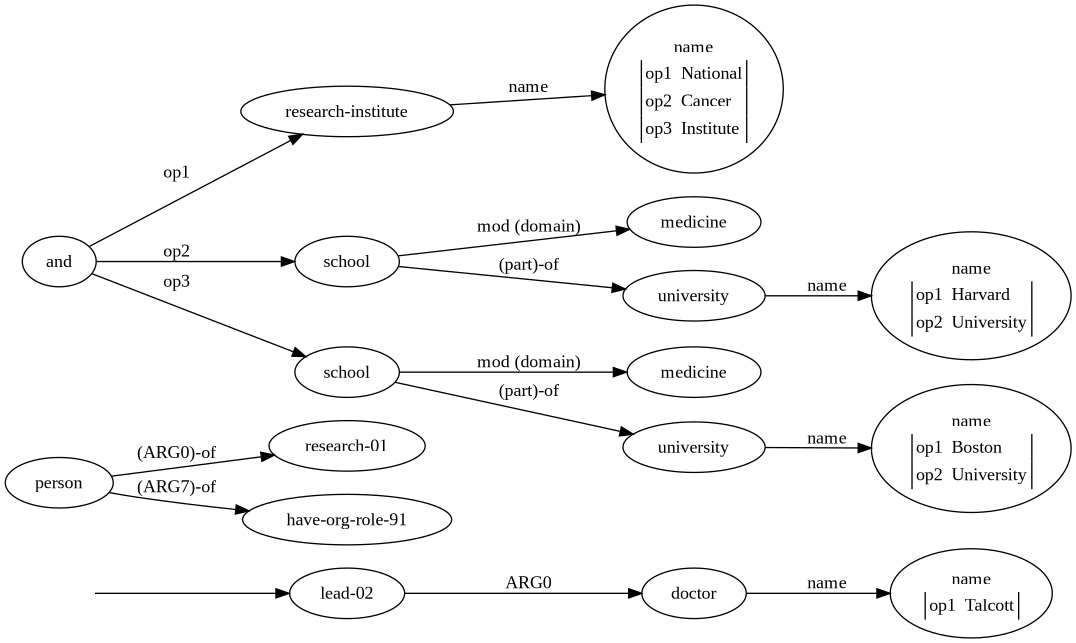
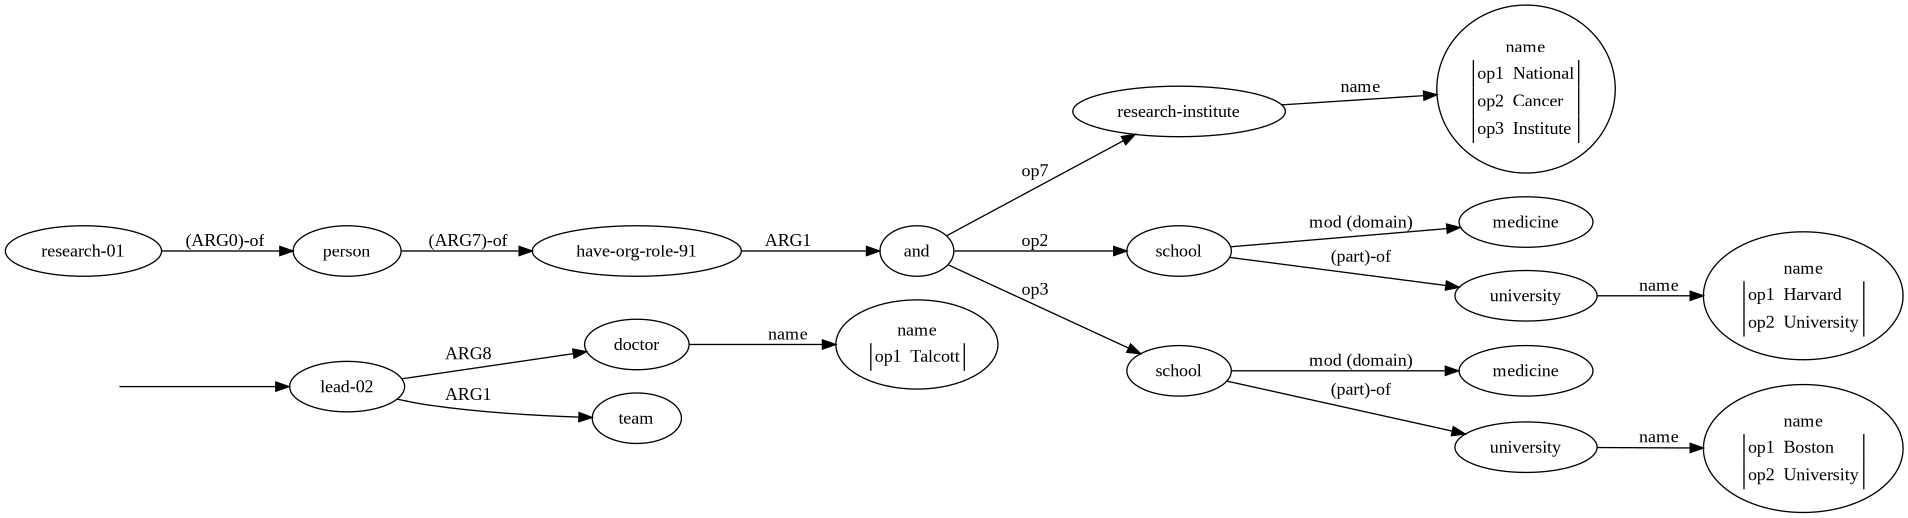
edge "and" -> "research-institute": label "op1" -> "op7"
edge "have-org-role-91" -> "and": added, label "ARG1"
node "team": added
edge "person" -> "research-01": reversed
edge "lead-02" -> "doctor": label "ARG0" -> "ARG8"
